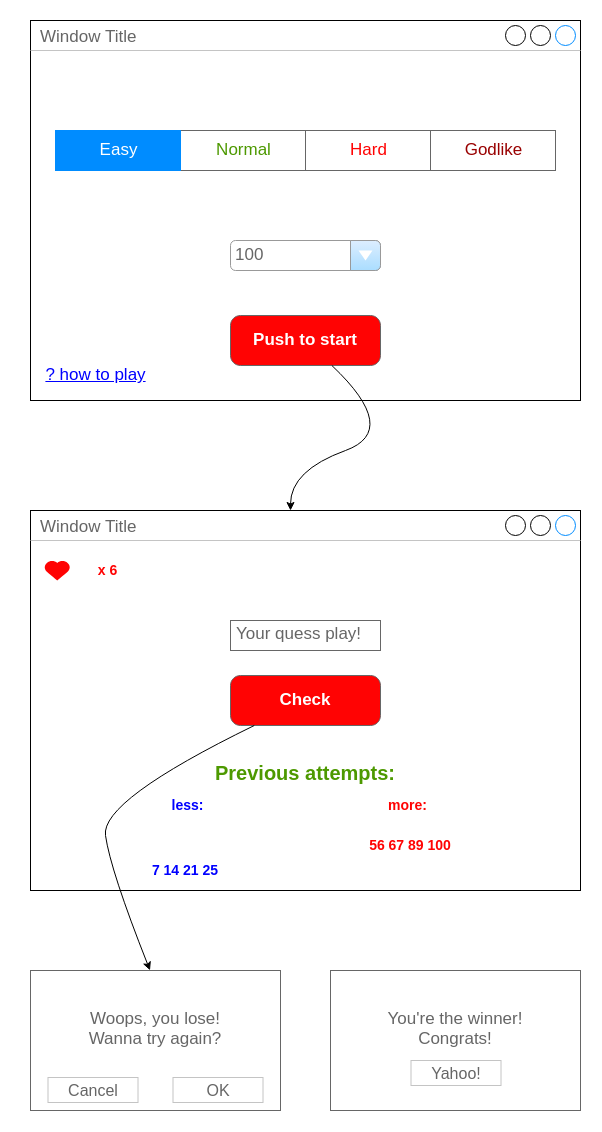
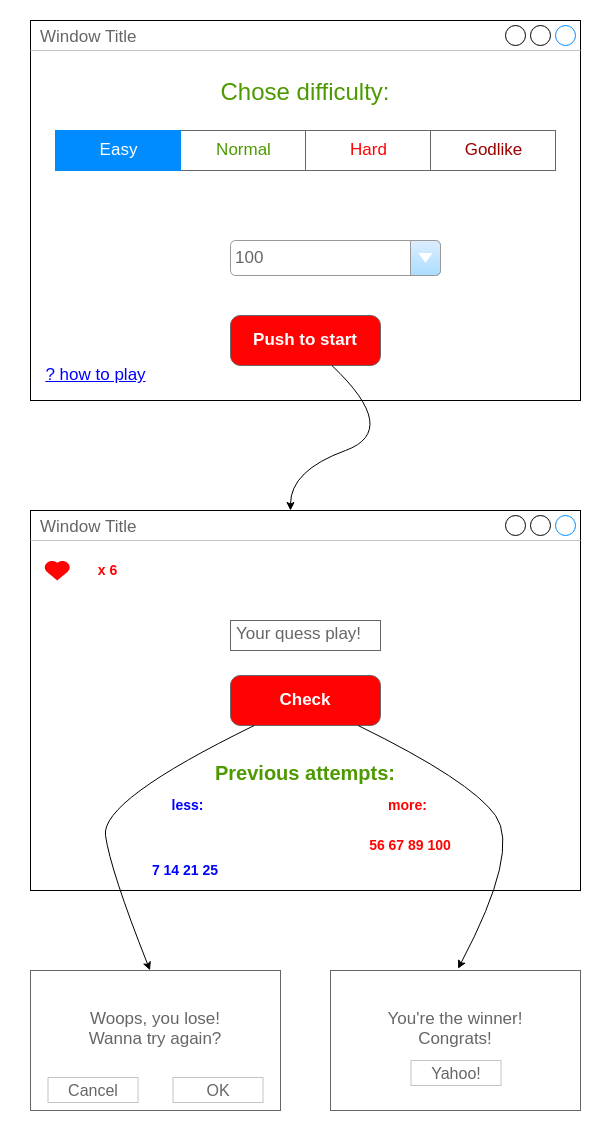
node "Chose difficulty:": added
node "100": size 150x30 -> 210x35
edge "Check" -> "You're the winner! Congrats!": added
